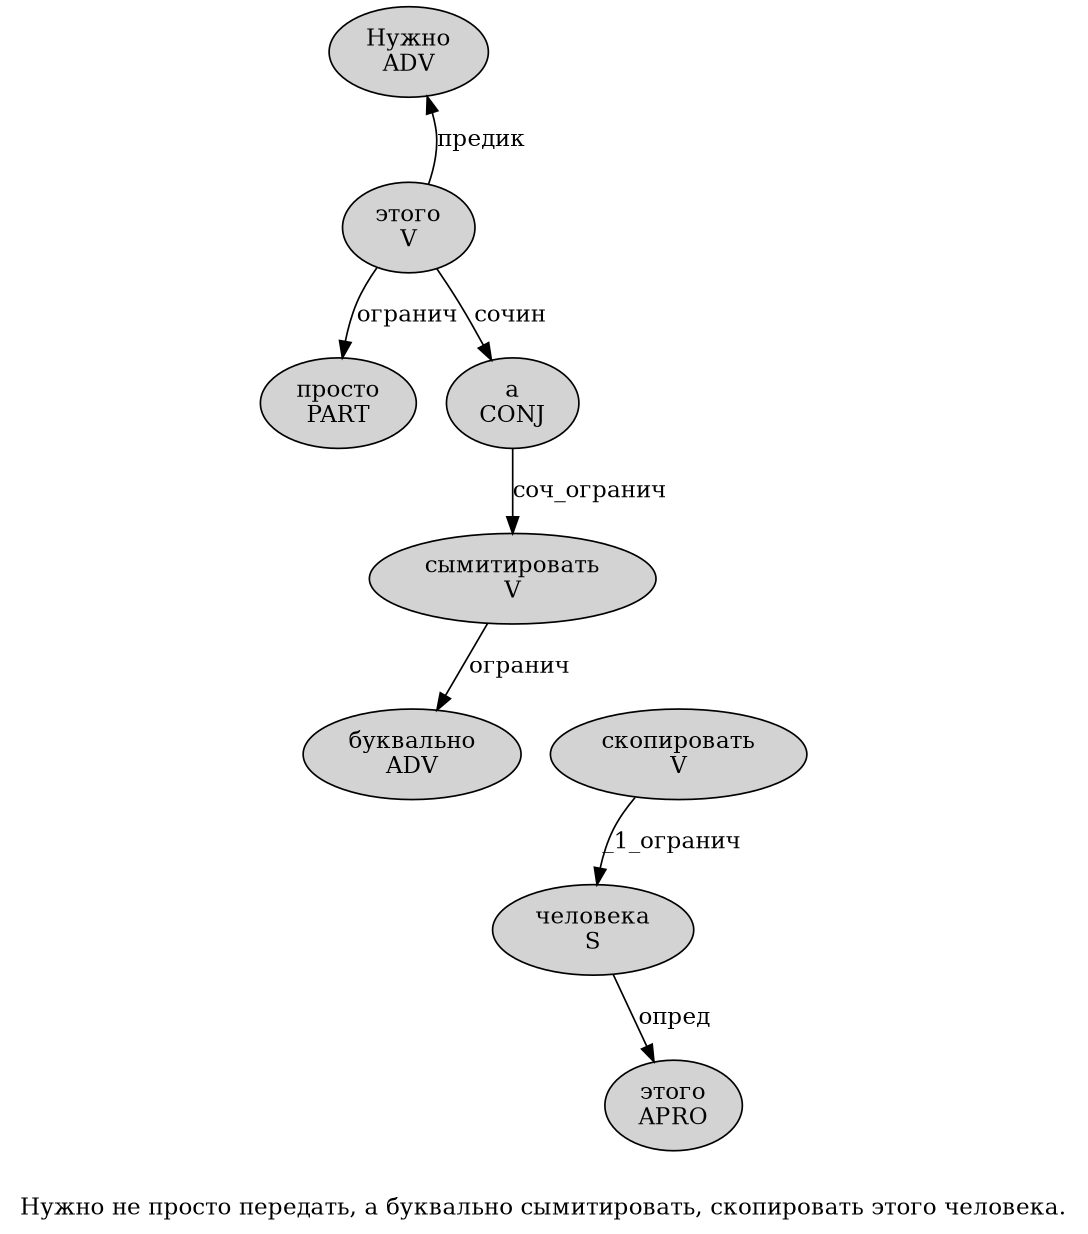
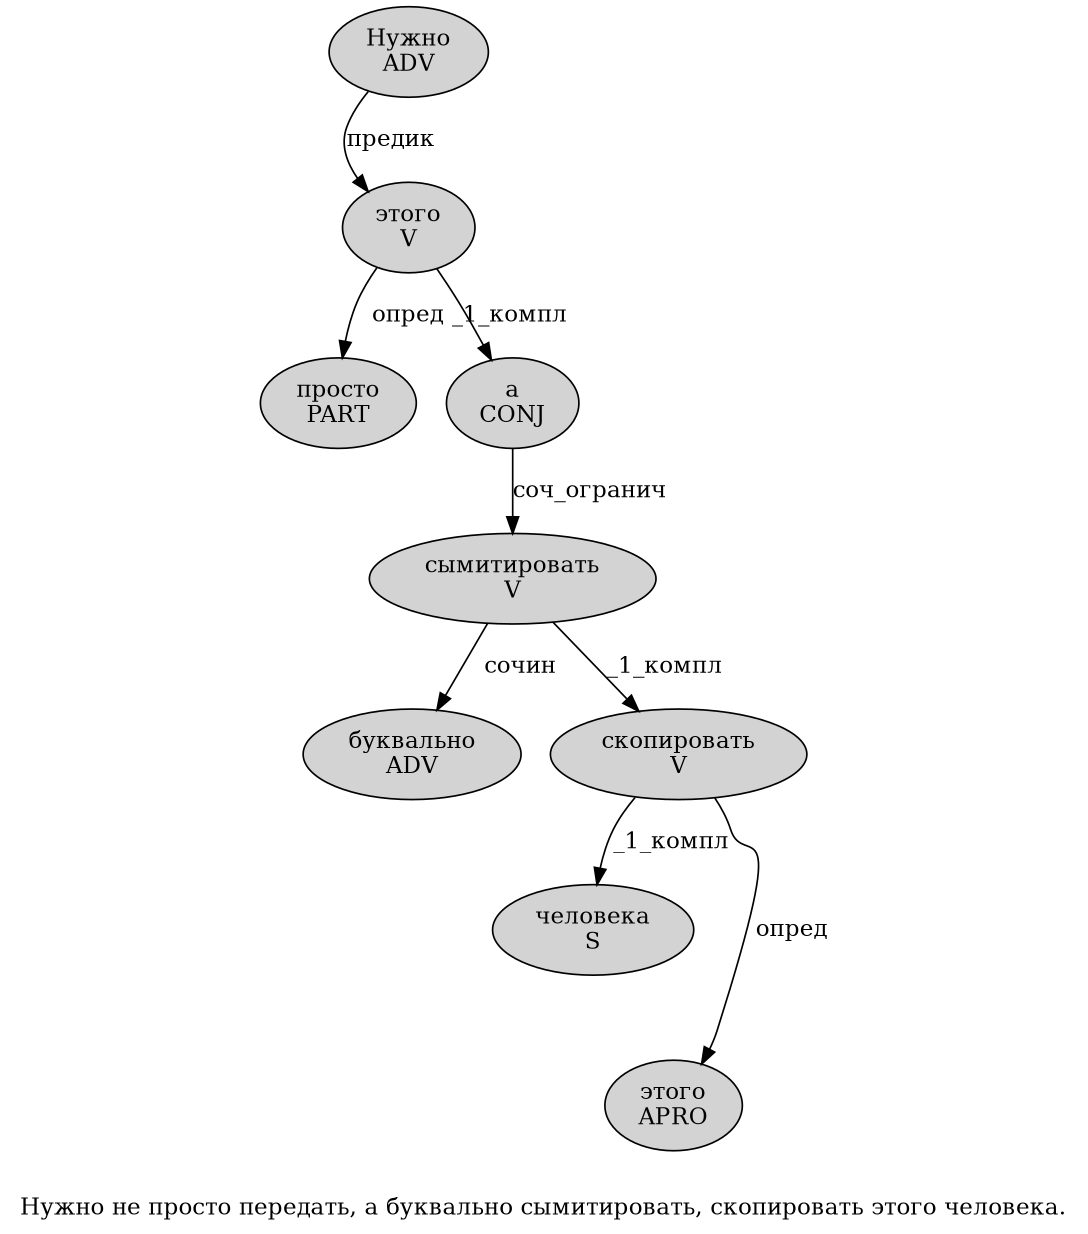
edge "этого V" -> "Нужно ADV": reversed
edge "этого V" -> "просто PART": label "огранич" -> "опред"
edge "этого V" -> "а CONJ": label "сочин" -> "_1_компл"
edge "сымитировать V" -> "скопировать V": added, label "_1_компл"
edge "сымитировать V" -> "буквально ADV": label "огранич" -> "сочин"
edge "скопировать V" -> "человека S": label "_1_огранич" -> "_1_компл"
edge "человека S" -> "этого APRO": now "скопировать V" -> "этого APRO"
